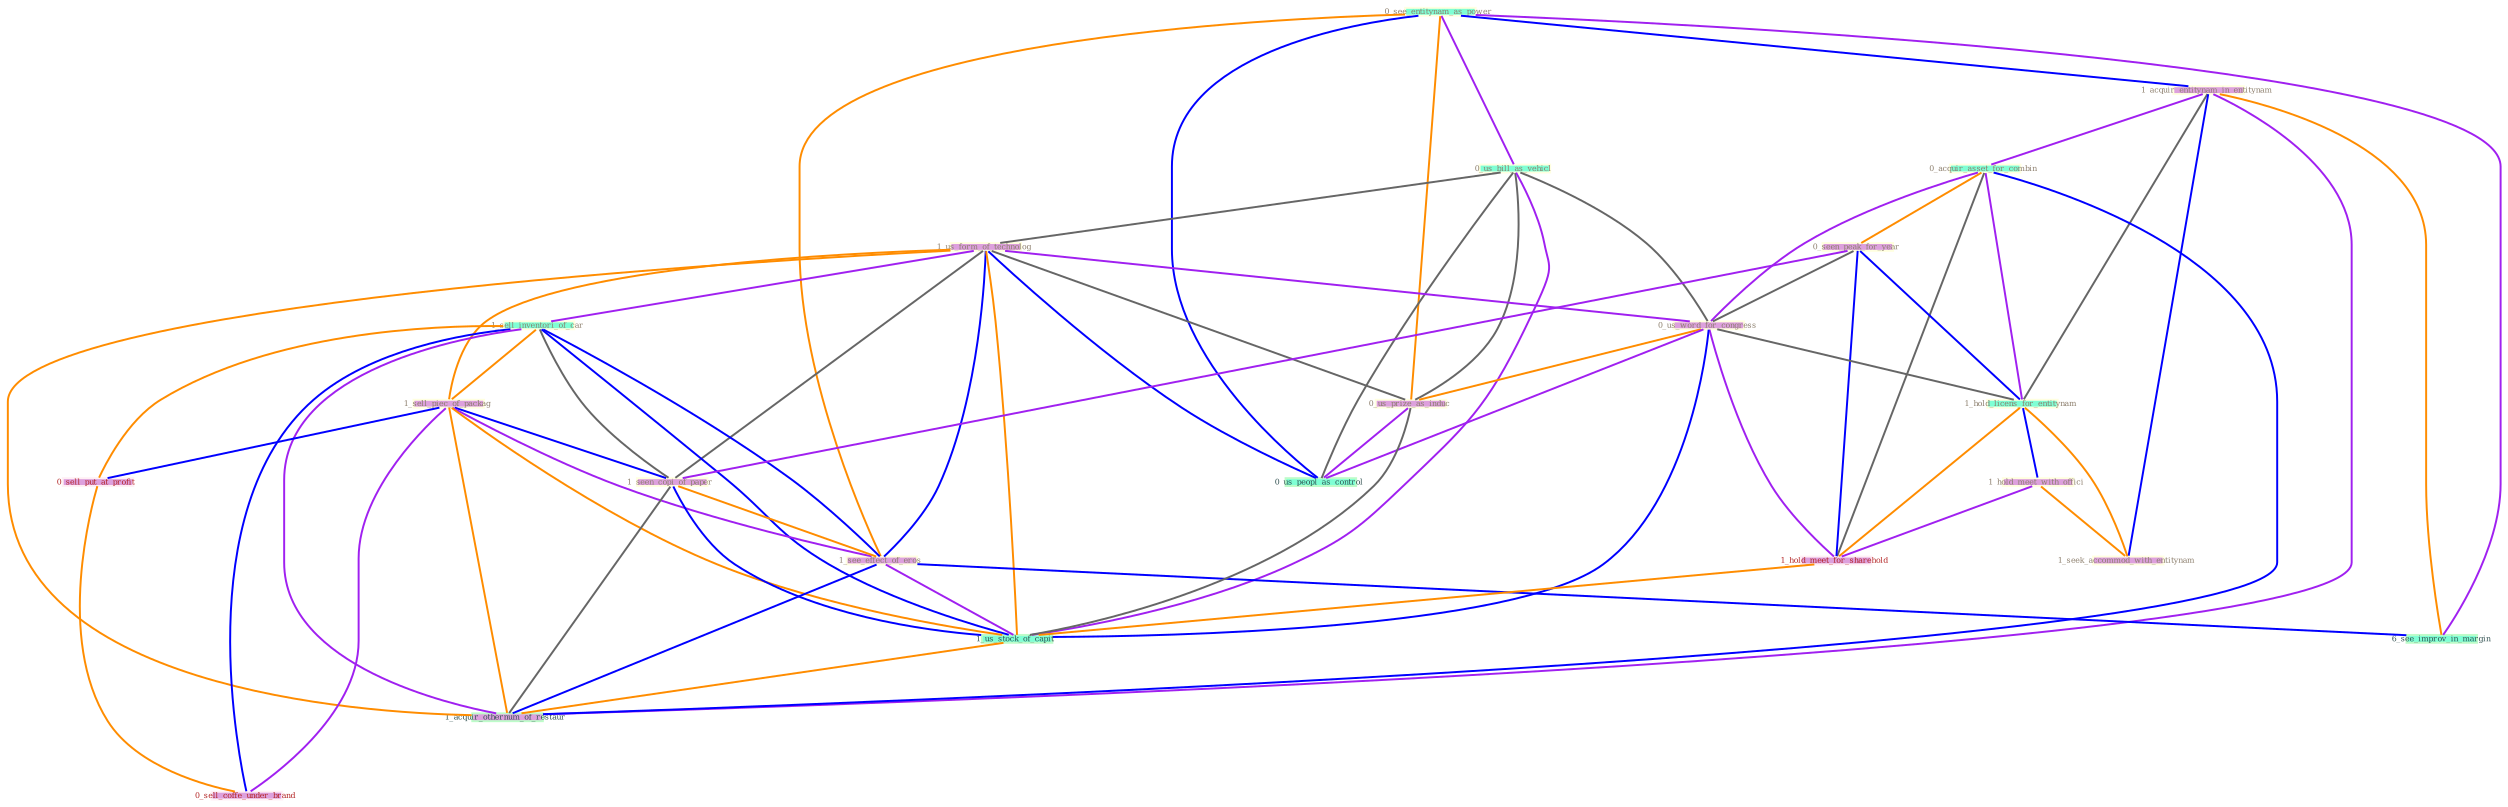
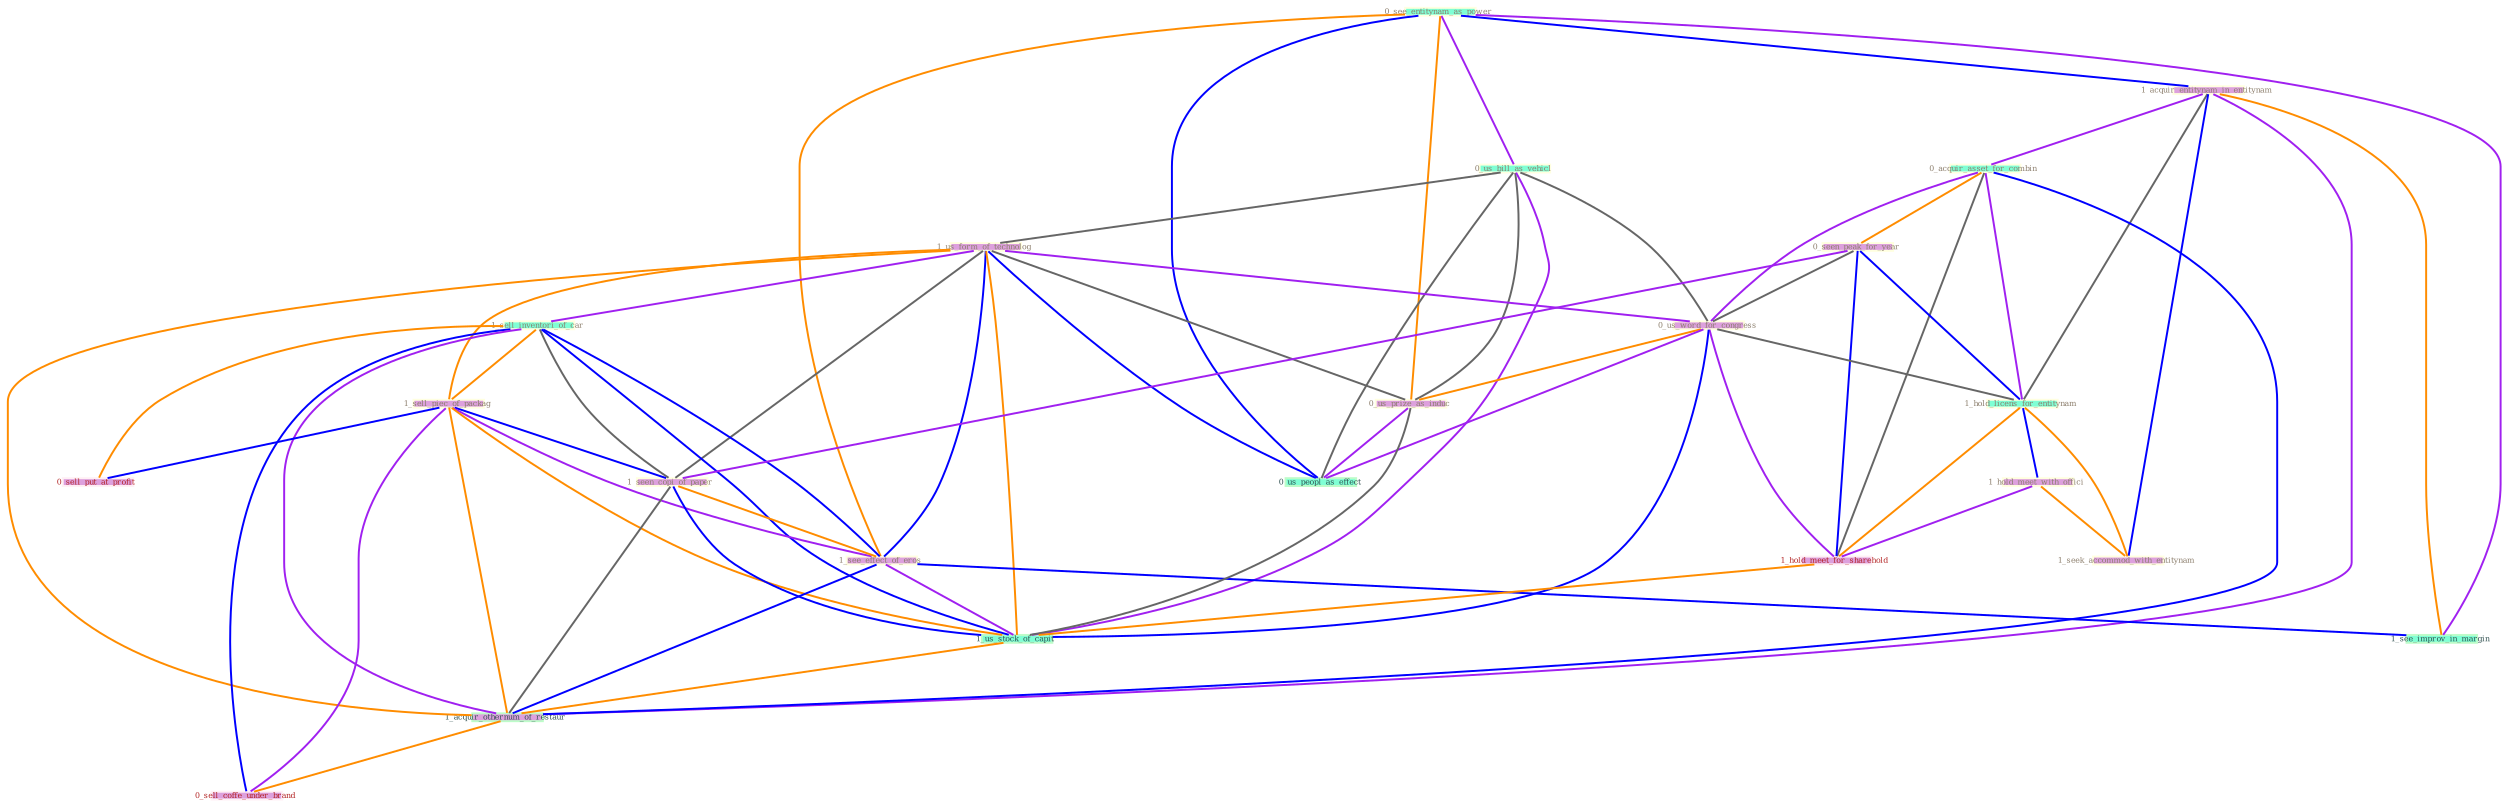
node "0_us_peopl_as_control": label "0_us_peopl_as_control" -> "0_us_peopl_as_effect"
node "6_see_improv_in_margin": label "6_see_improv_in_margin" -> "1_see_improv_in_margin"
edge "0_sell_put_at_profit" -- "0_sell_coffe_under_brand": now "1_acquir_othernum_of_restaur" -- "0_sell_coffe_under_brand"
